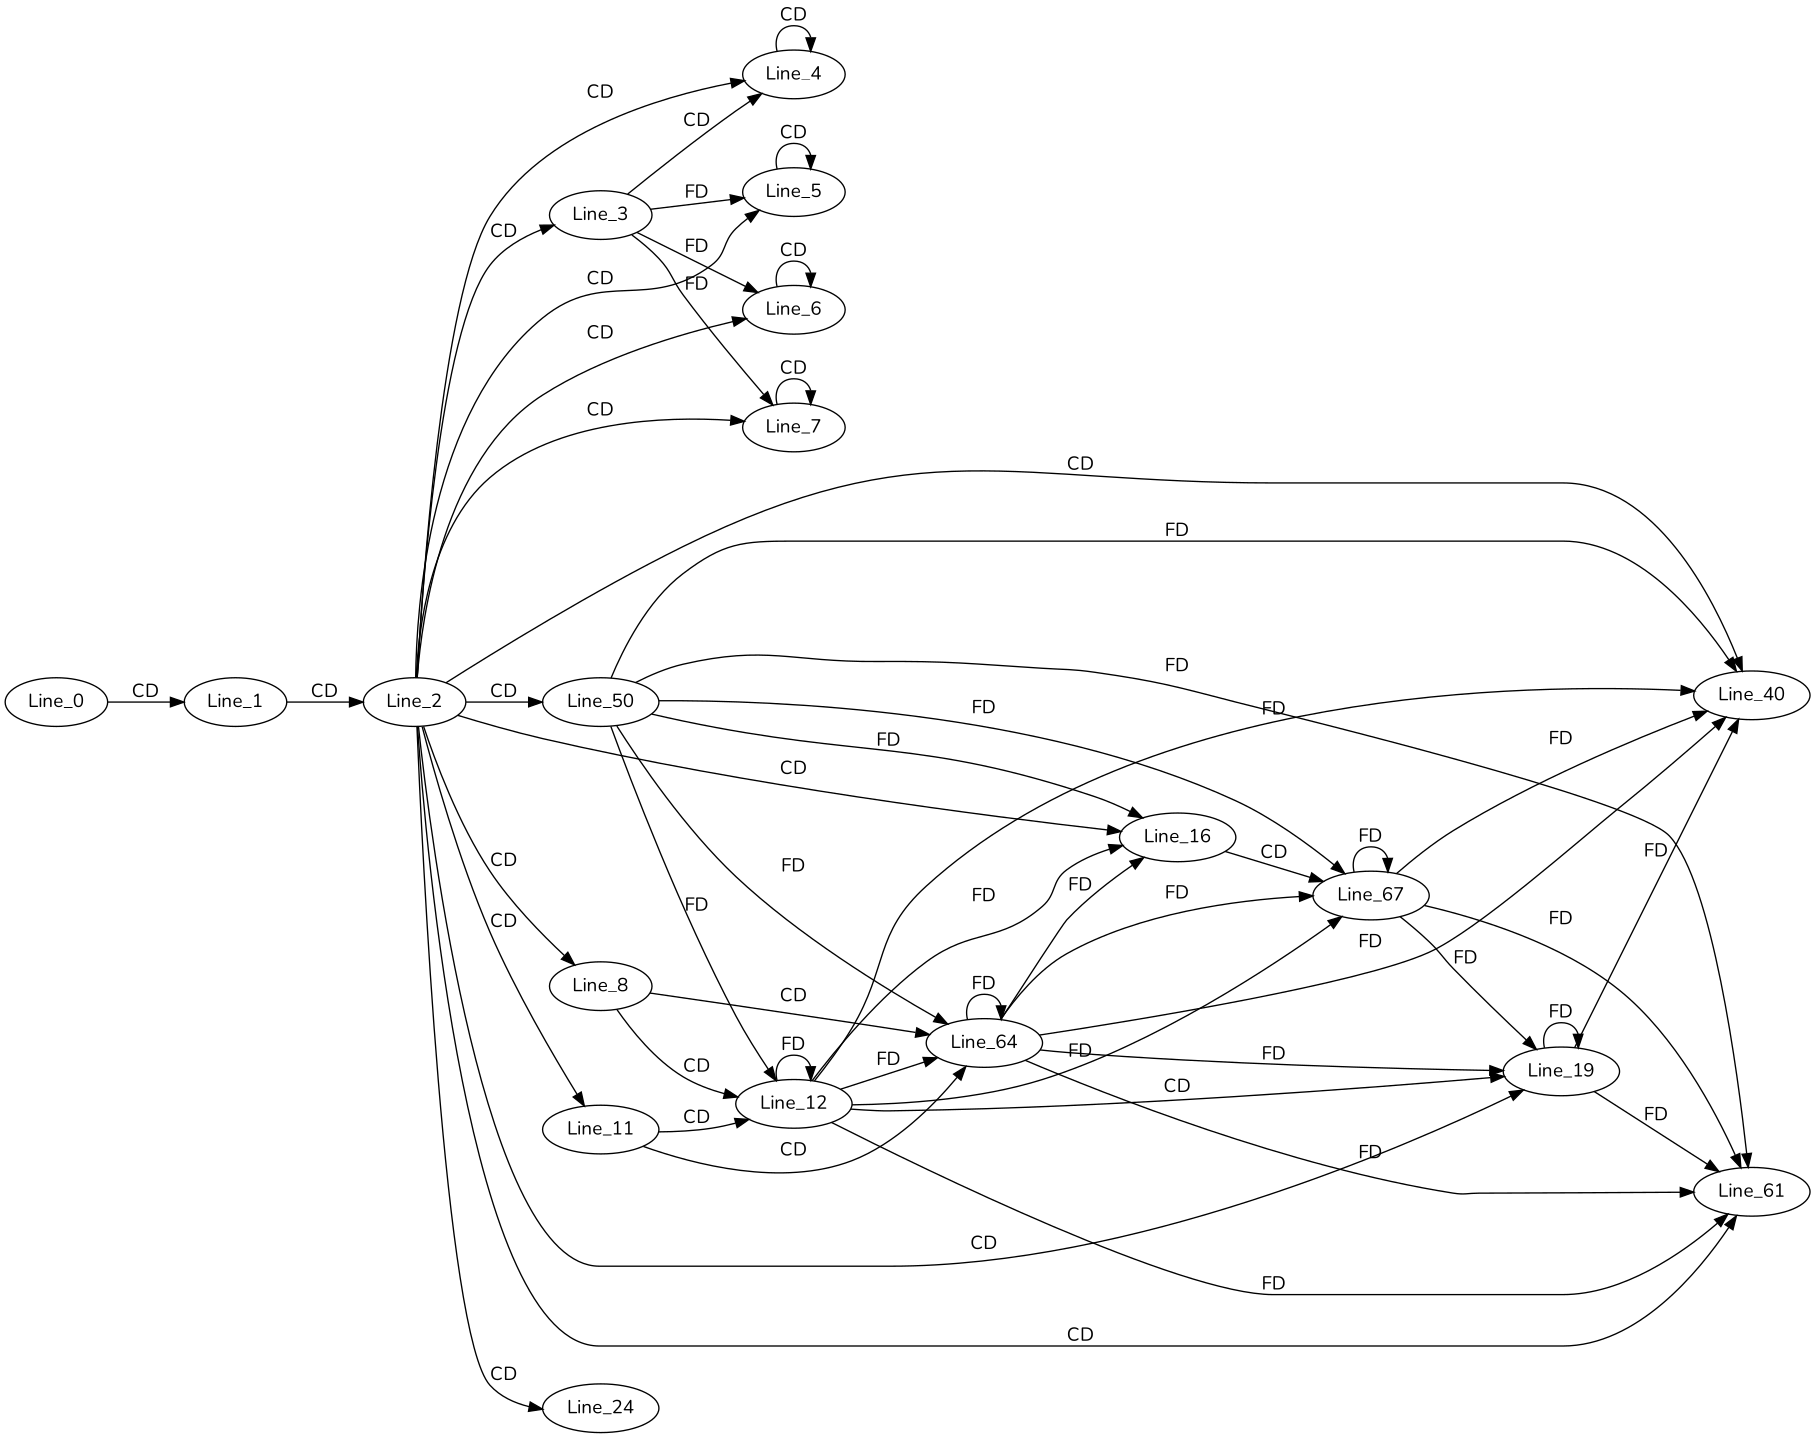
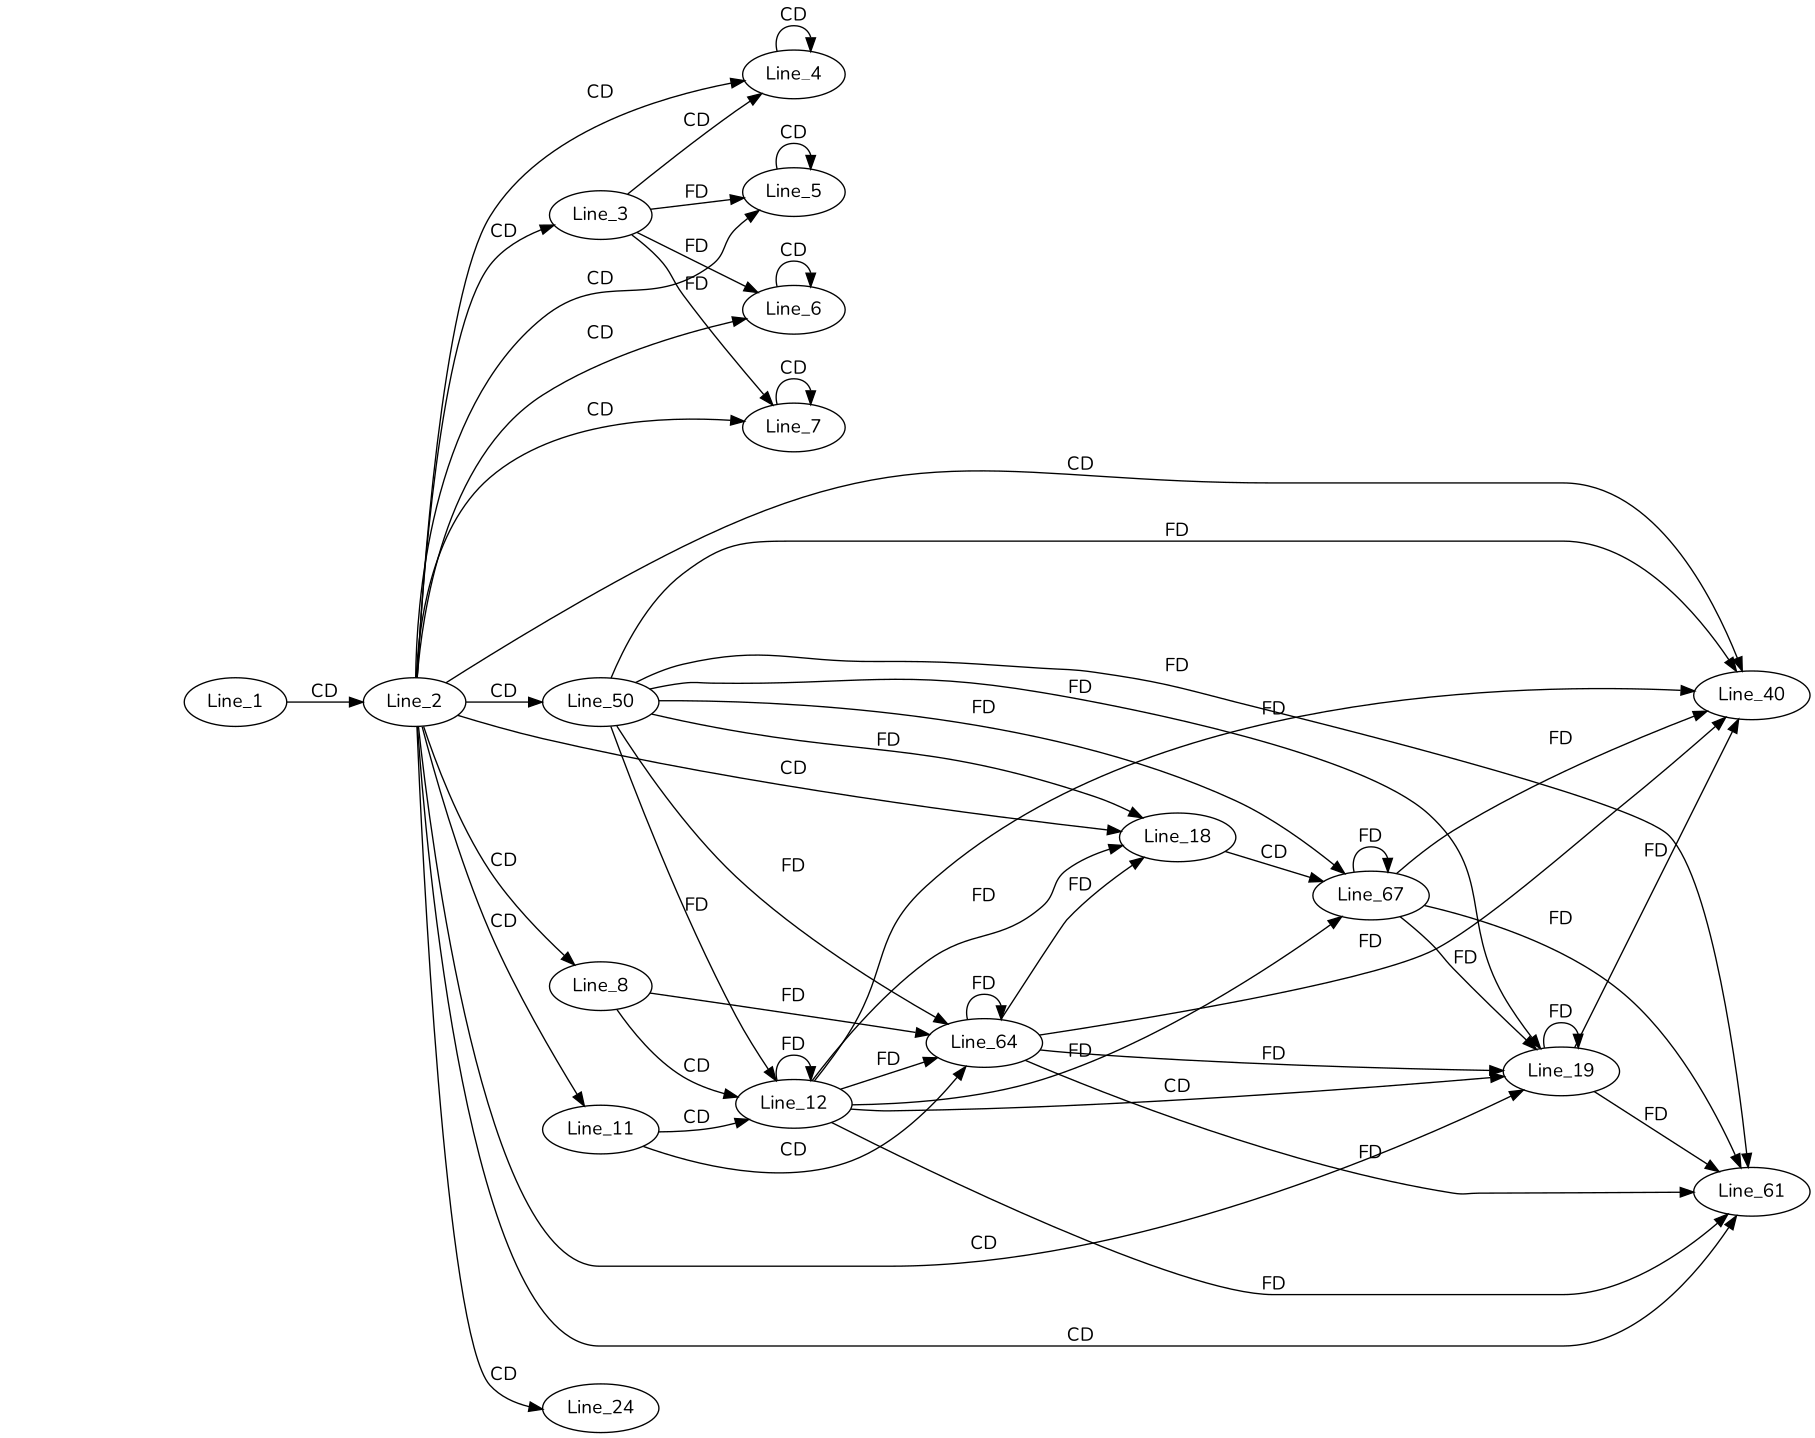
node "Line_0": removed
edge "Line_50" -> "Line_19": added, label "FD"
node "Line_16": label "Line_16" -> "Line_18"
edge "Line_64" -> "Line_67": removed, label "FD"
edge "Line_8" -> "Line_64": label "CD" -> "FD"
